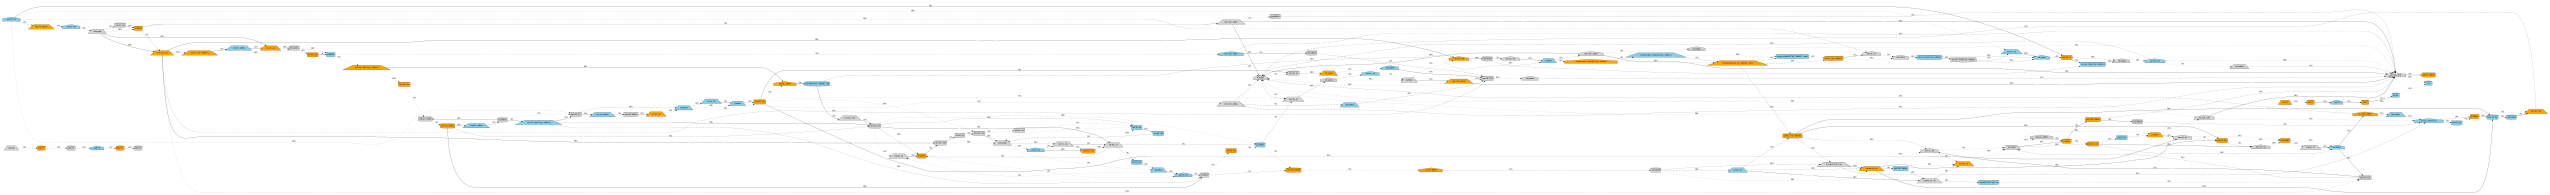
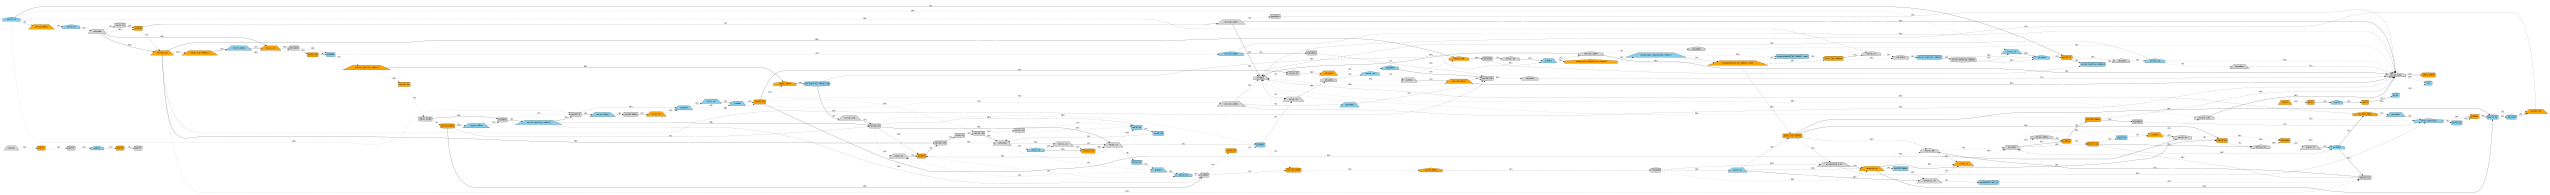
edge "jne address" -> "and eax , symbol": reversed
